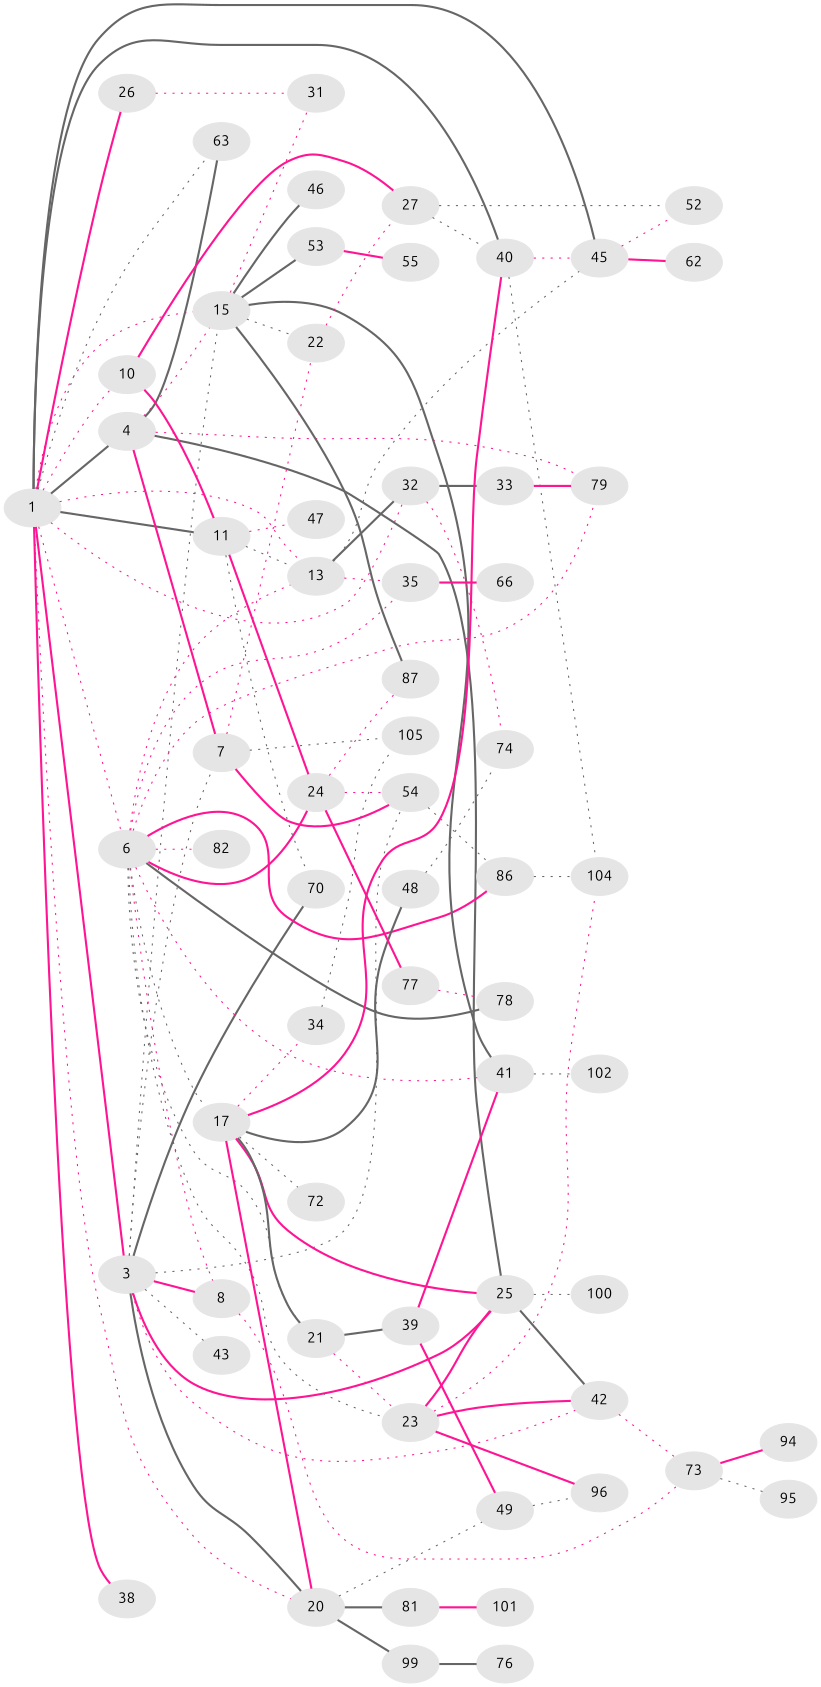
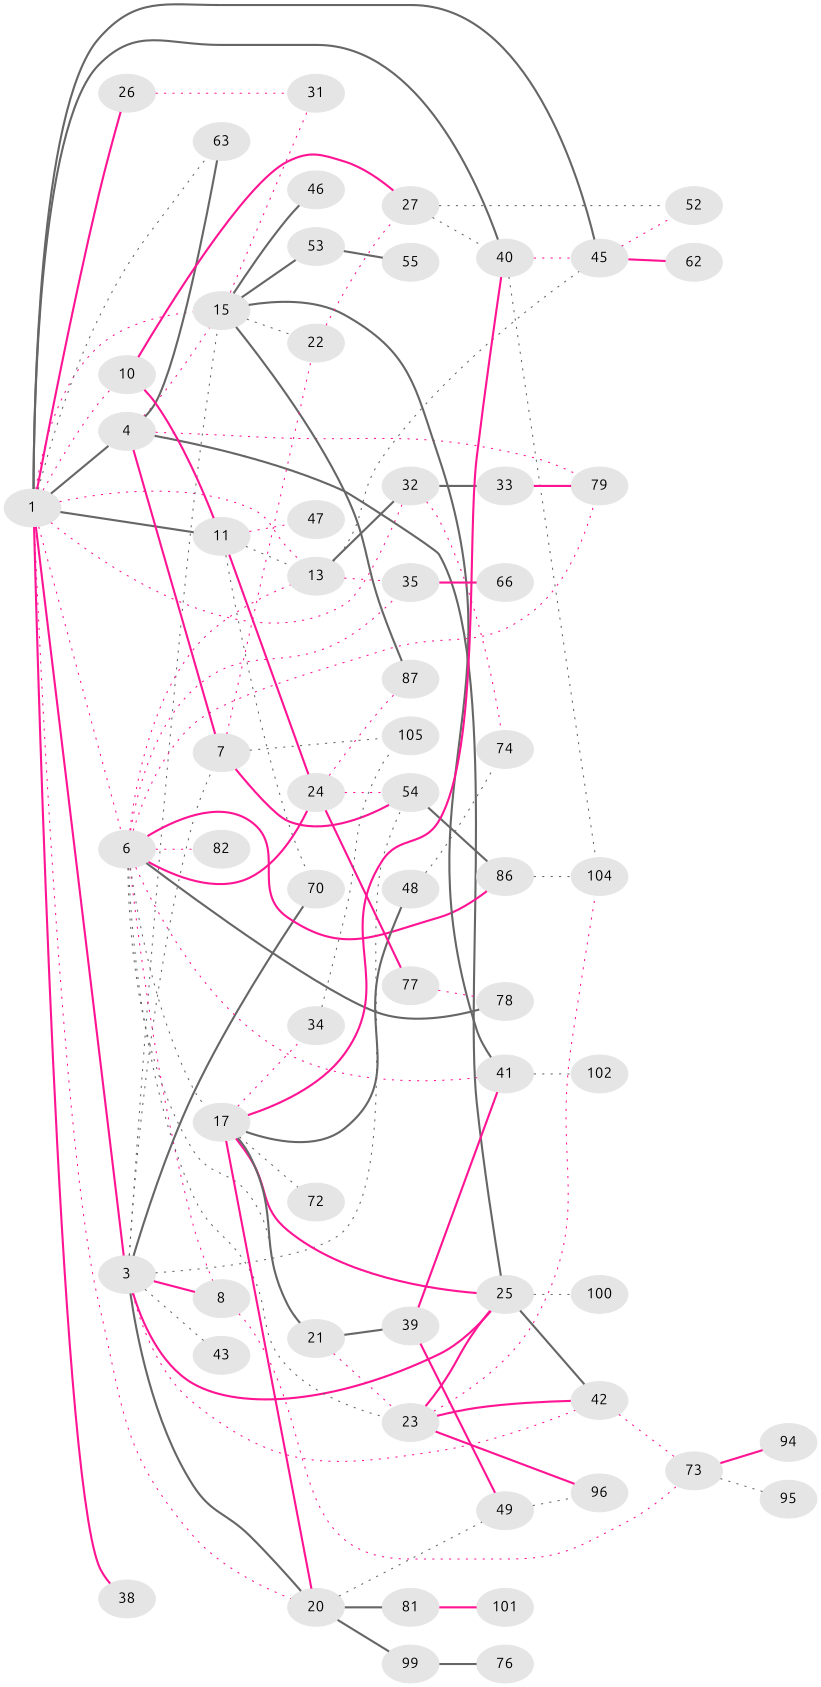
edge "53" -- "55": color deeppink -> gray40
edge "54" -- "86": style dotted -> bold
